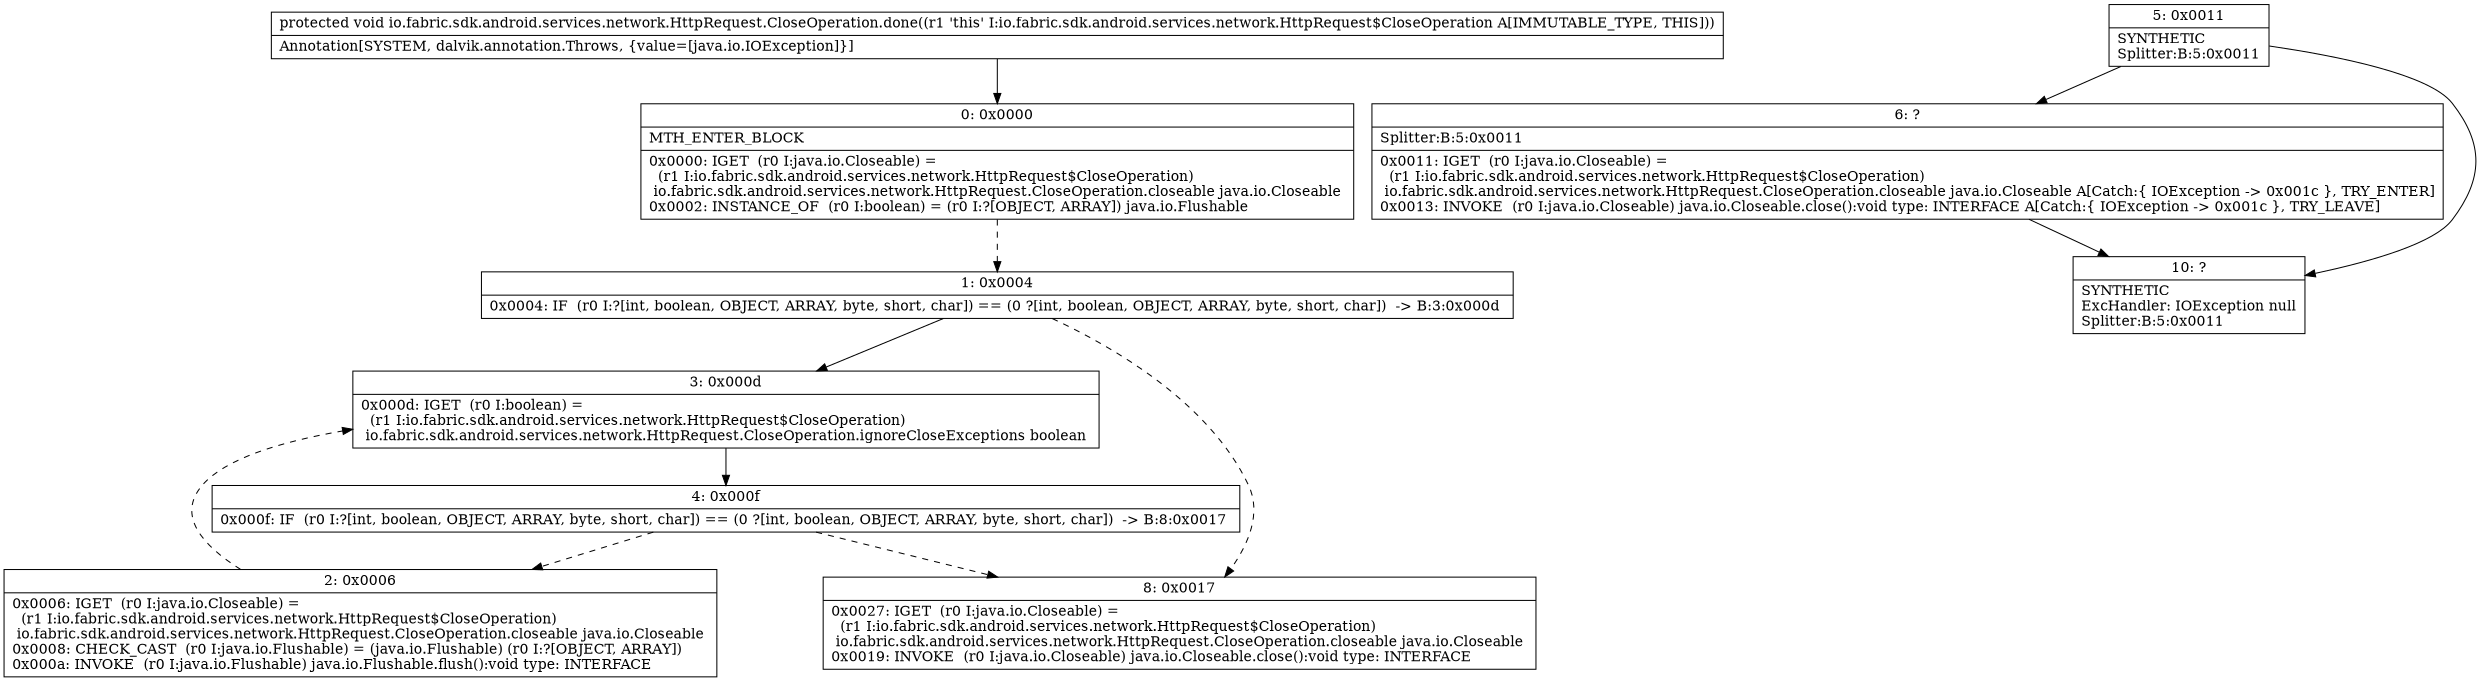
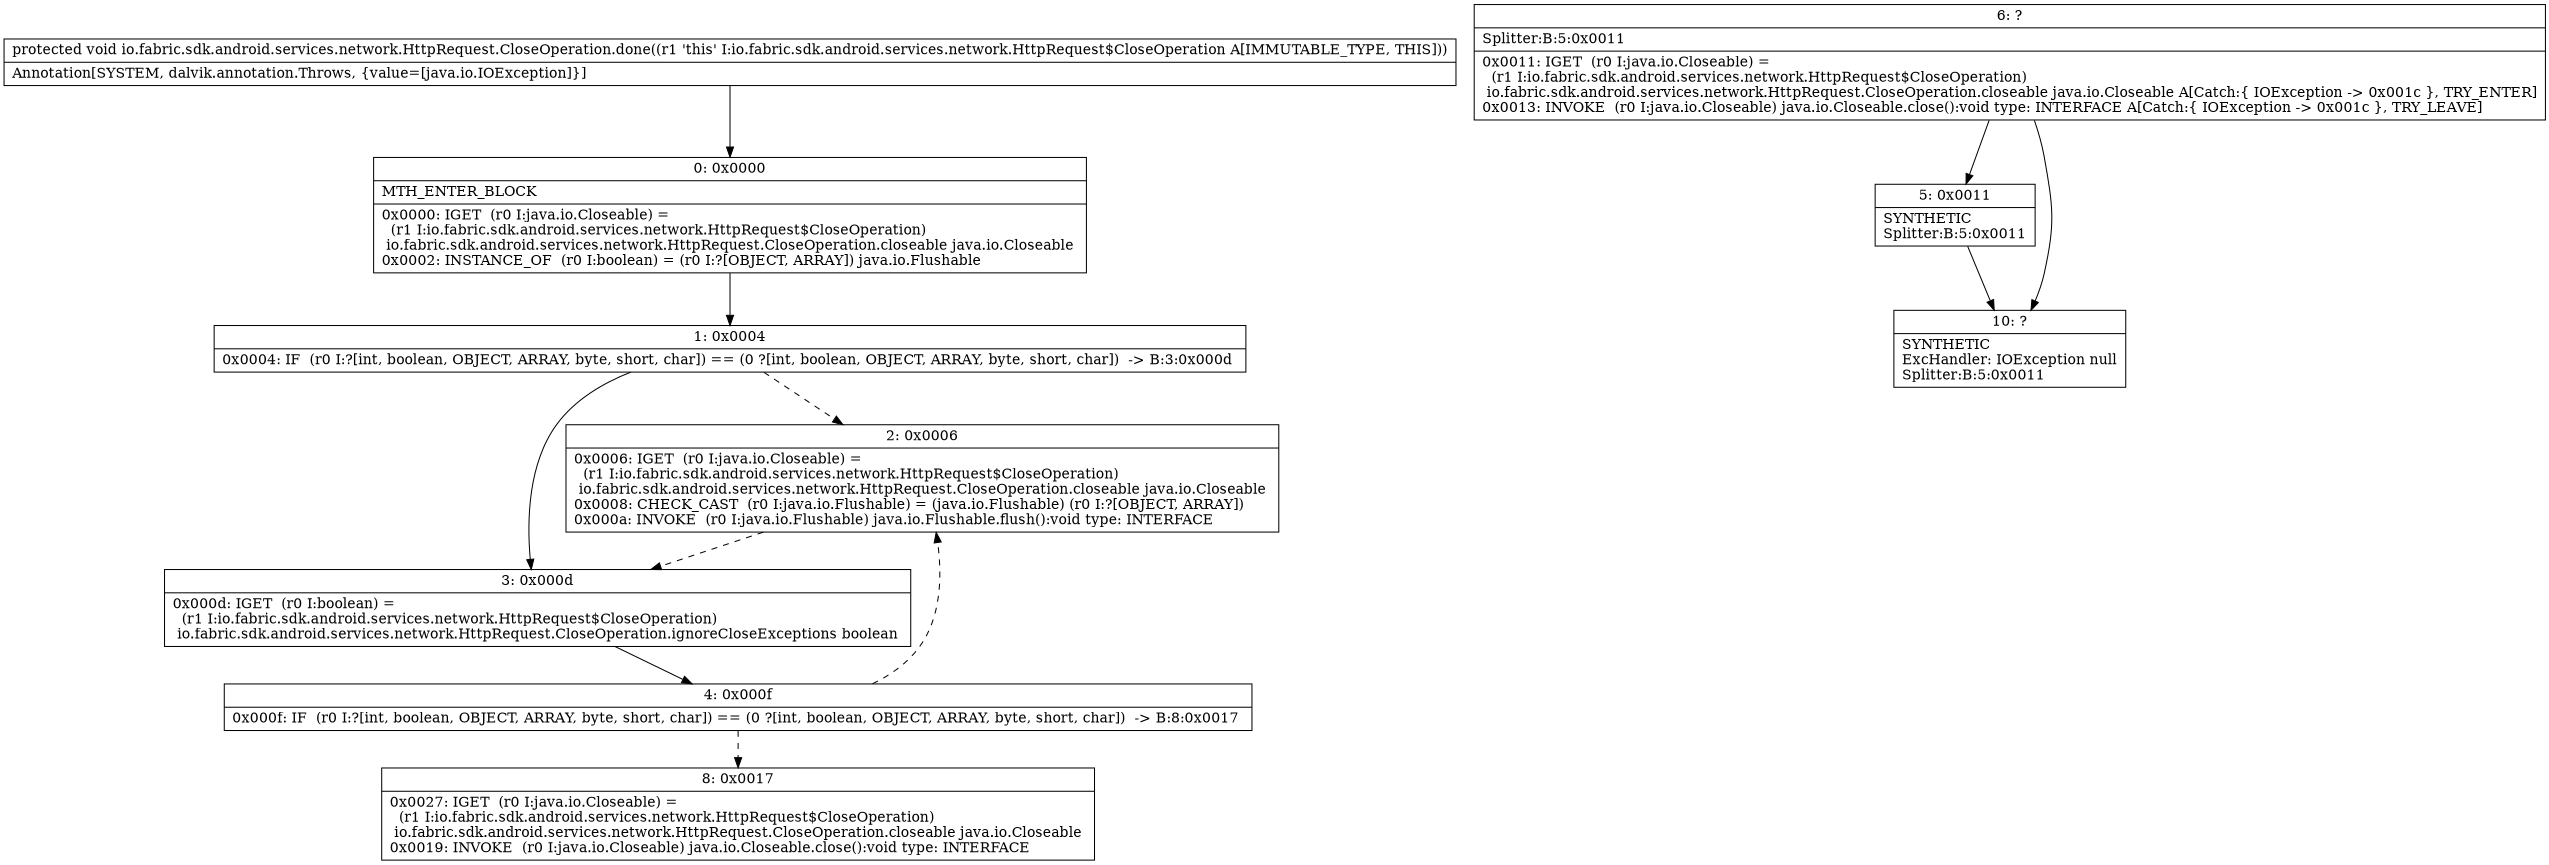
edge "5: 0x0011" -> "6: ?": reversed
edge "0: 0x0000" -> "1: 0x0004": style dashed -> solid
edge "1: 0x0004" -> "8: 0x0017": now "1: 0x0004" -> "2: 0x0006"
